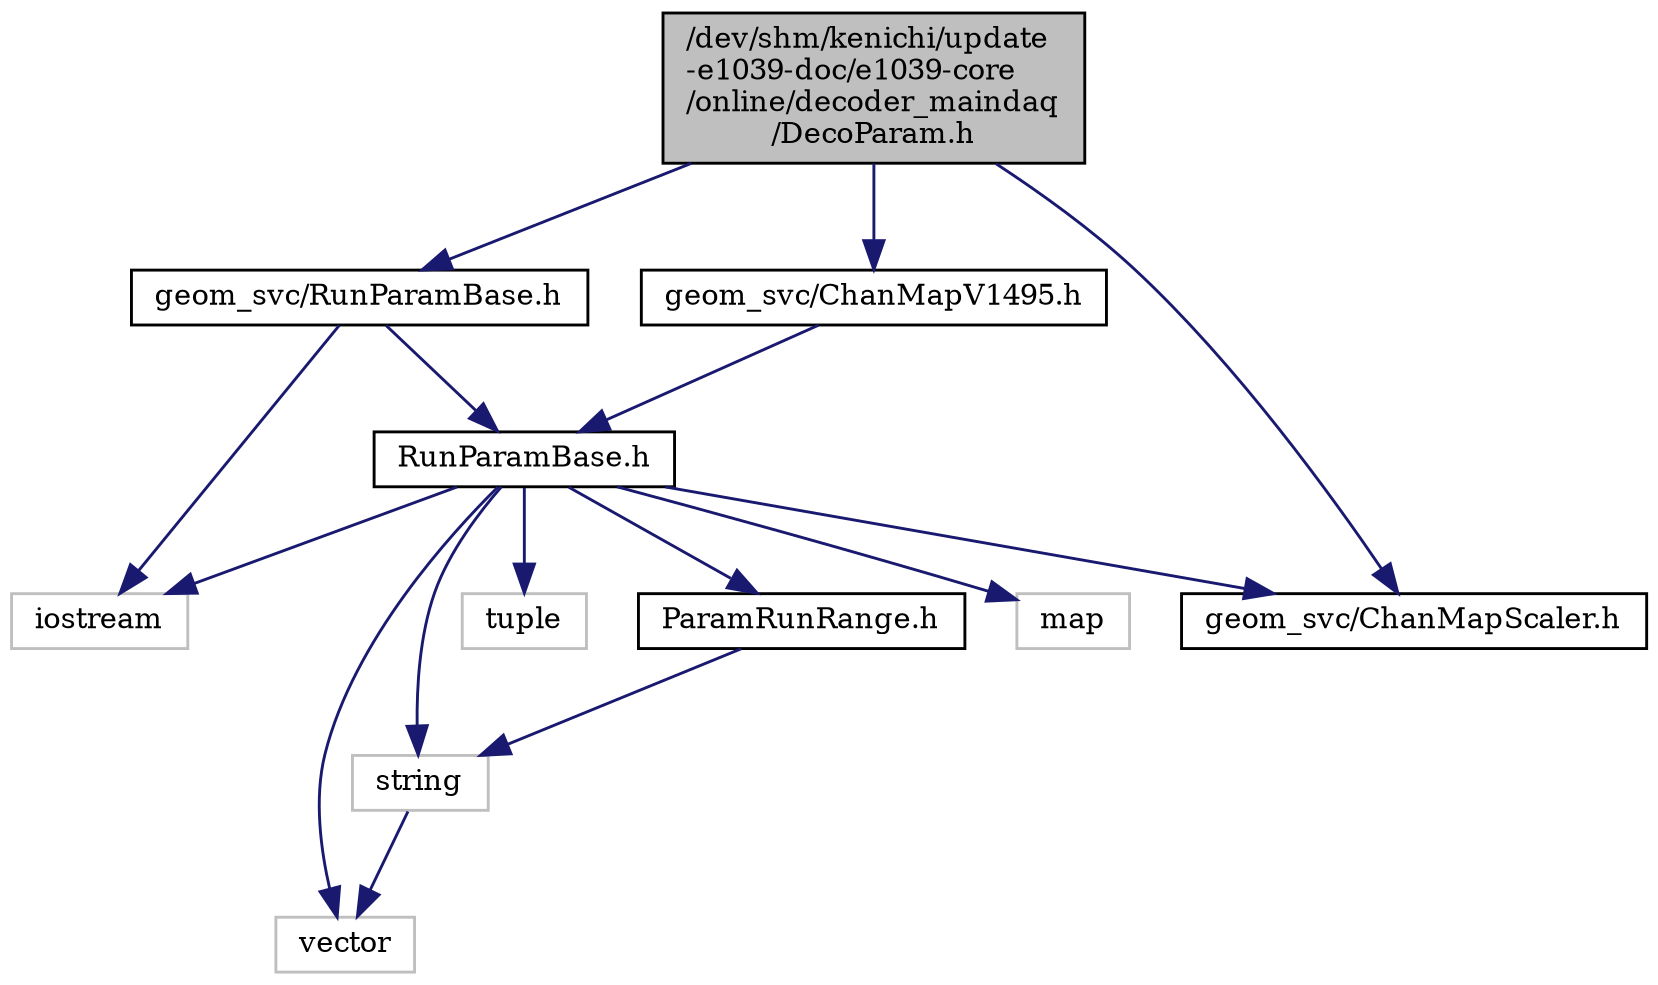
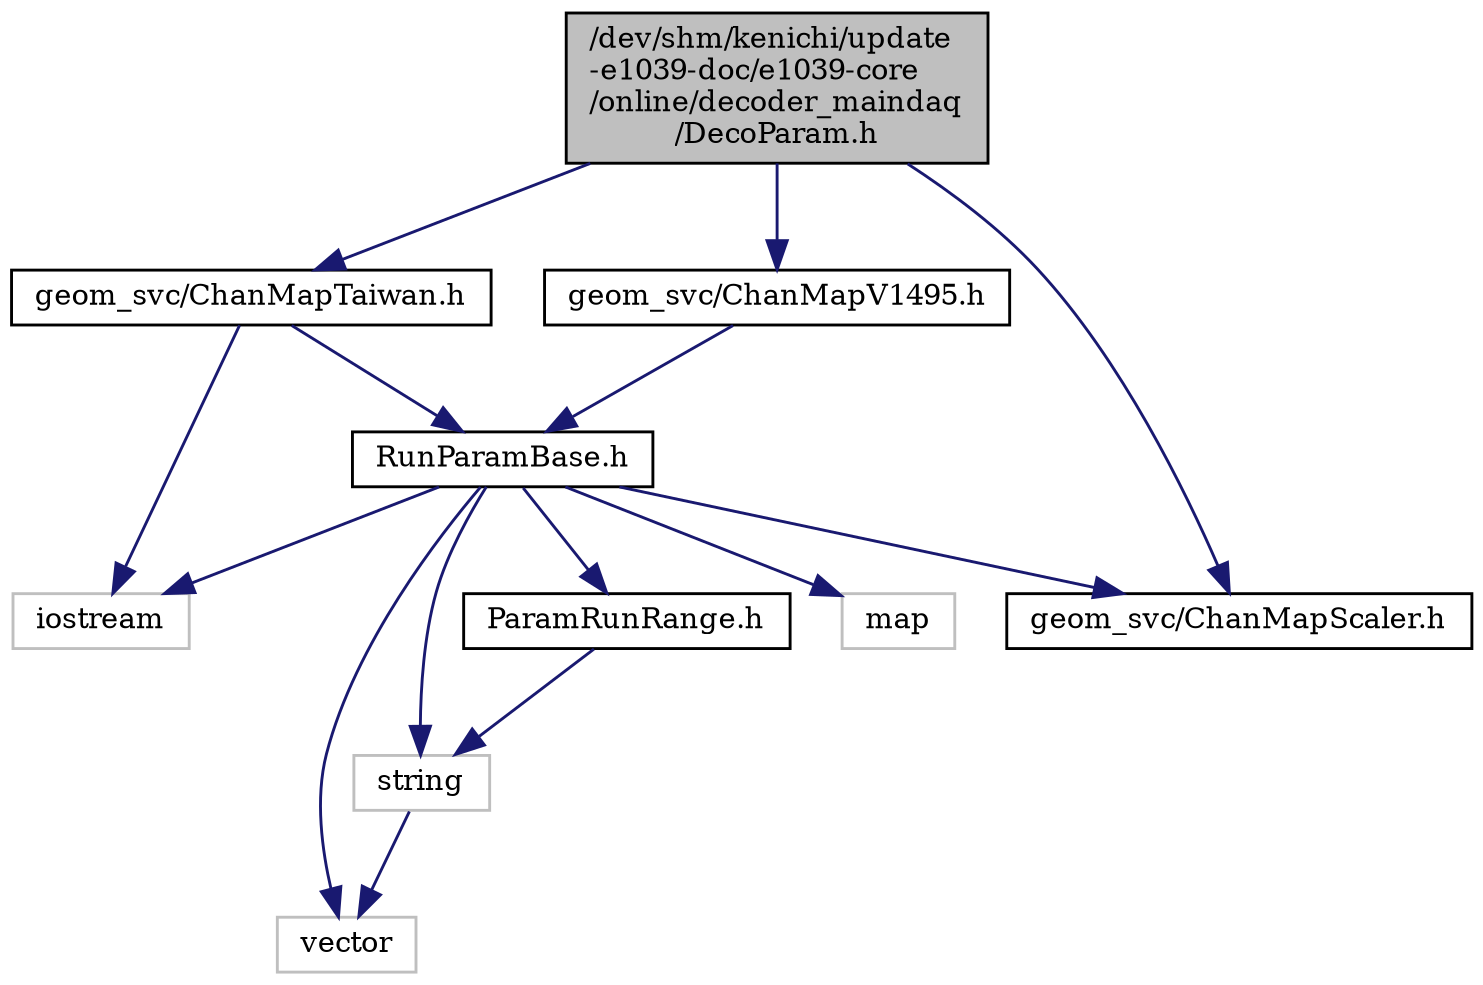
node "geom_svc/RunParamBase.h": label "geom_svc/RunParamBase.h" -> "geom_svc/ChanMapTaiwan.h"
node "tuple": removed
